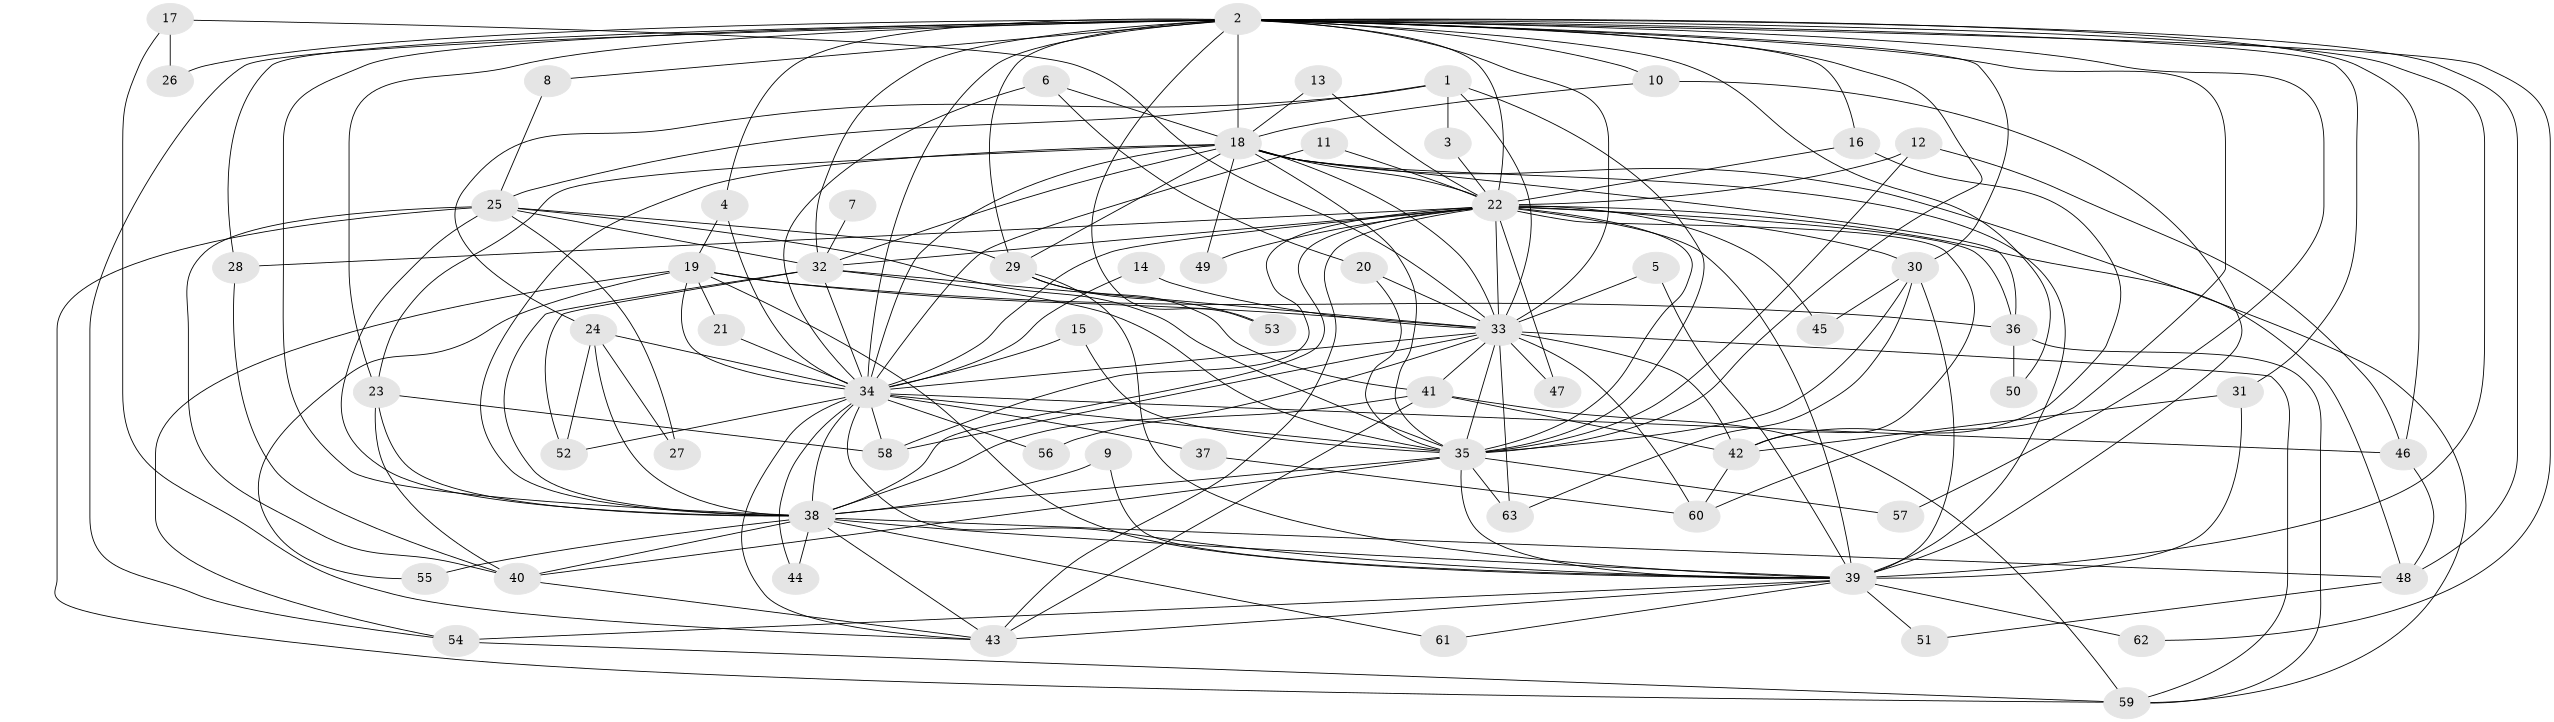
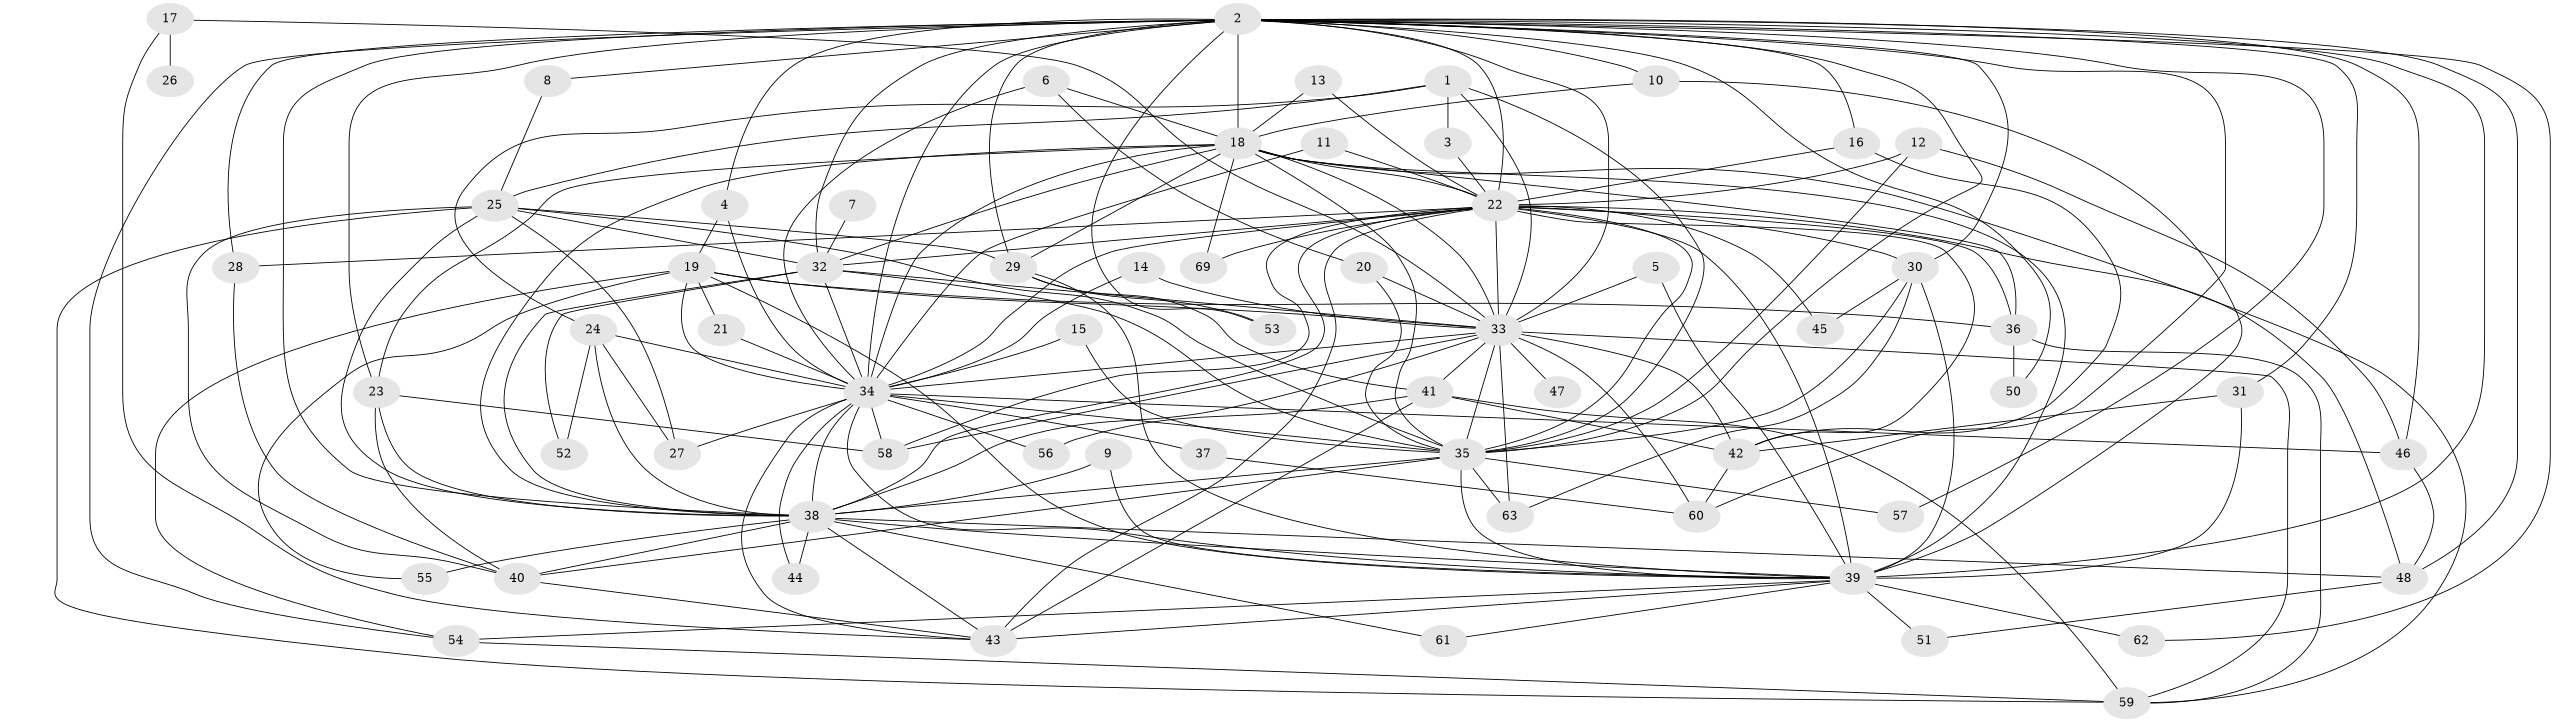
edge "2" -- "26": removed
node "49": label "49" -> "69"
edge "22" -- "47": removed
edge "34" -- "52": now "34" -- "27"
